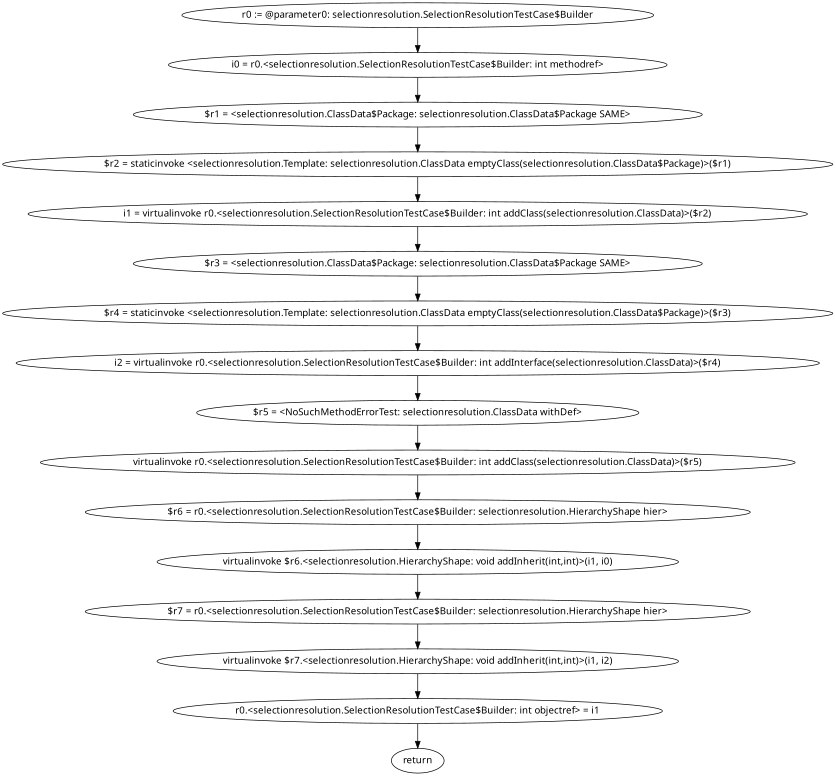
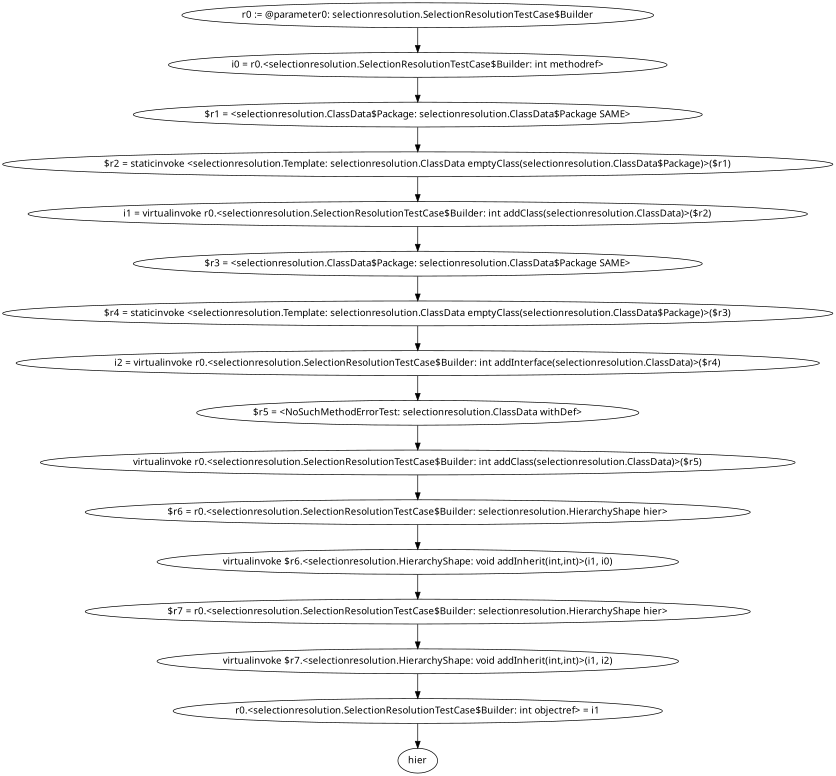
node "return": label "return" -> "hier"
